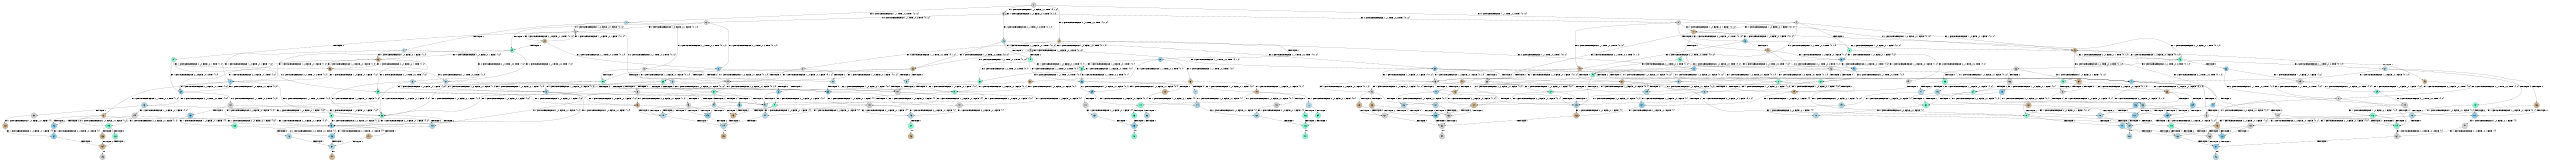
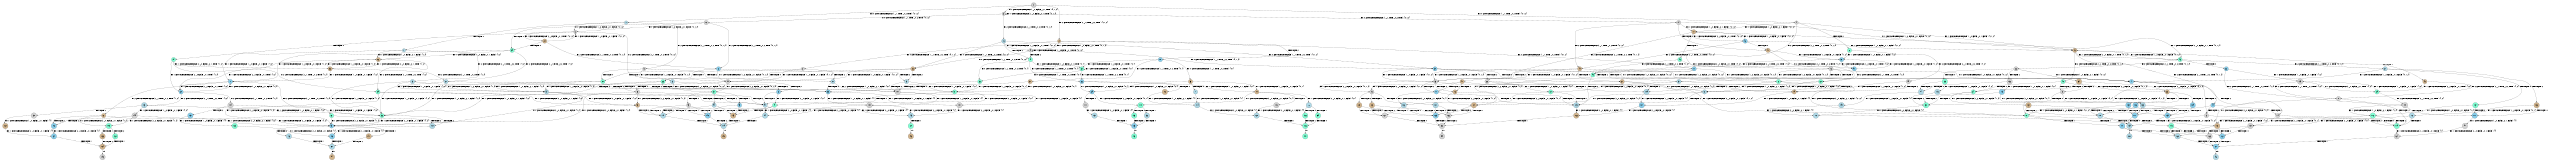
edge "49" -> "78": added, label "EX !1 !ATOMIC_EXCH_BRANCH (1, +0, FALSE, +0, 1, FALSE) !{1, 2}"
node "130": added
